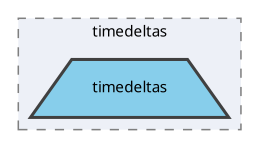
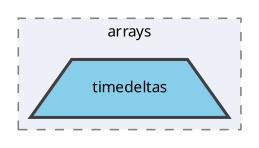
cluster "timedeltas": label "timedeltas" -> "arrays"
